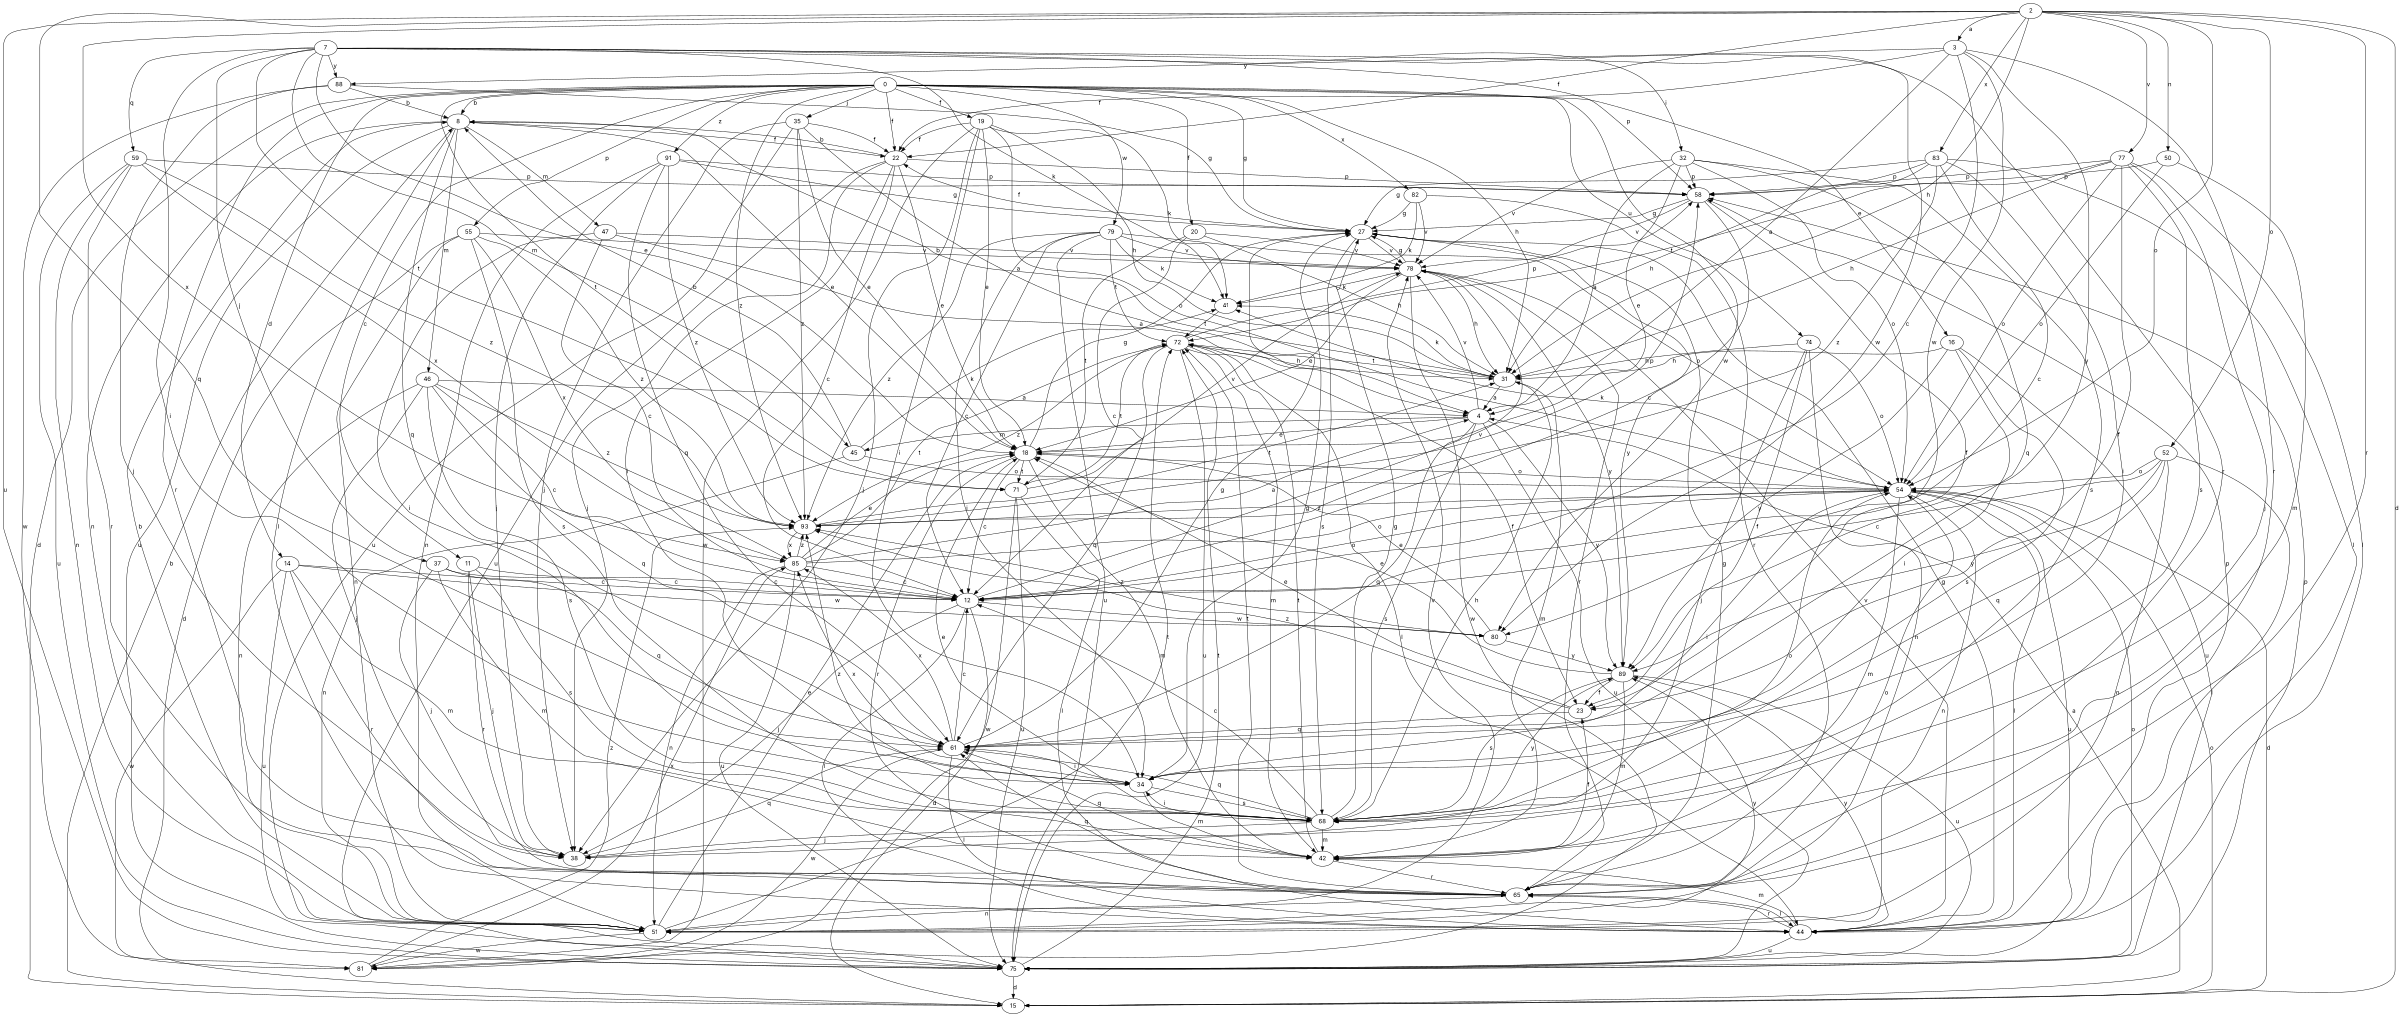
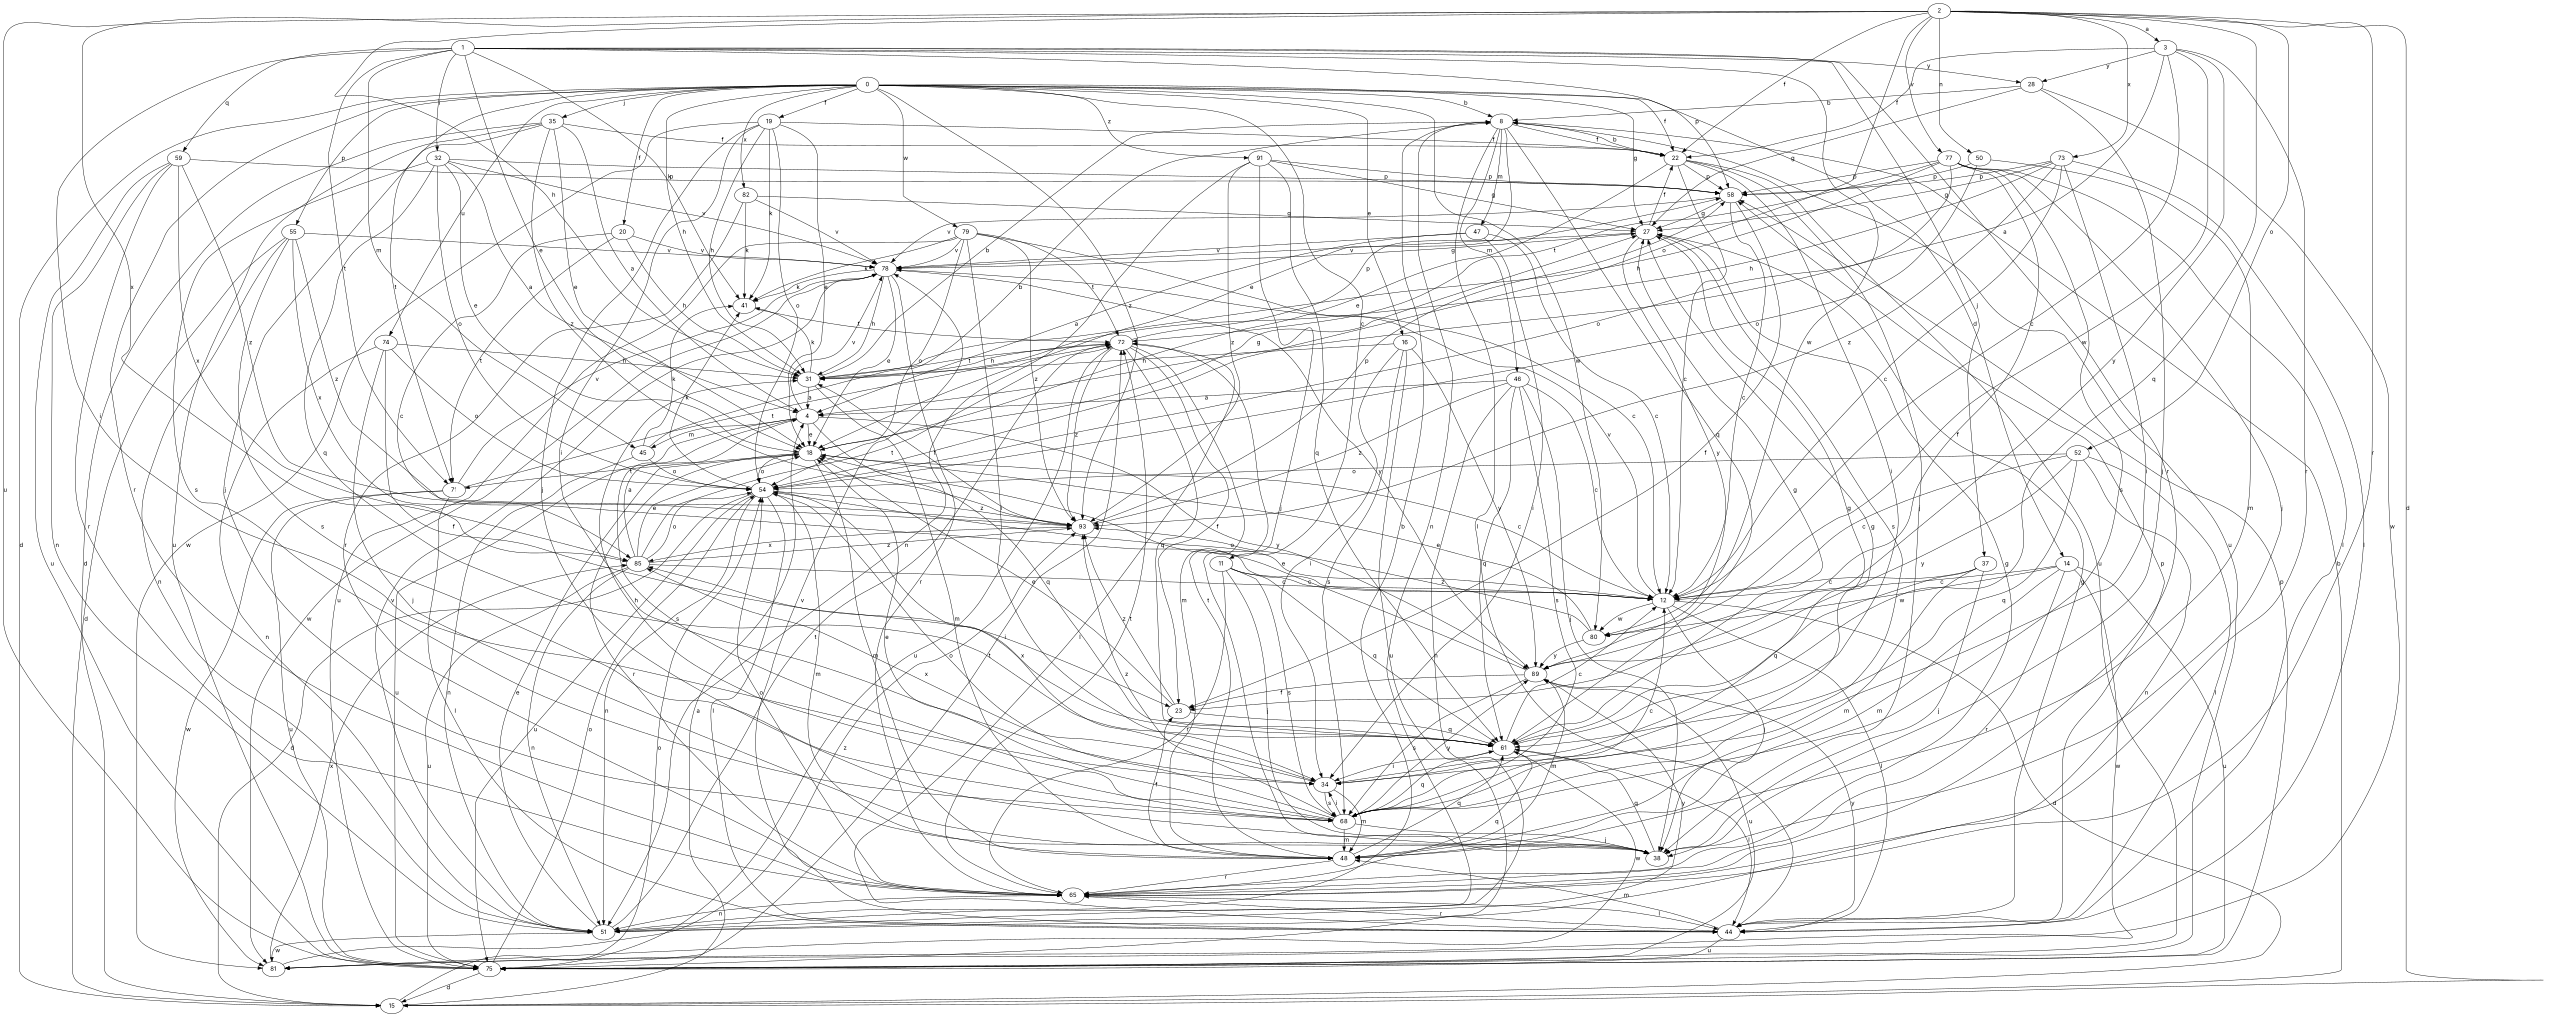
node "7": label "7" -> "1"
node "88": label "88" -> "28"
node "83": label "83" -> "73"
edge "35" -> "15": added, label "d"
edge "11" -> "61": added, label "q"
node "42": label "42" -> "48"
